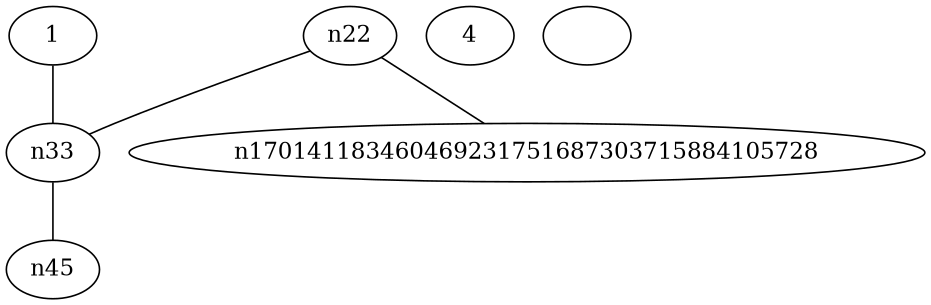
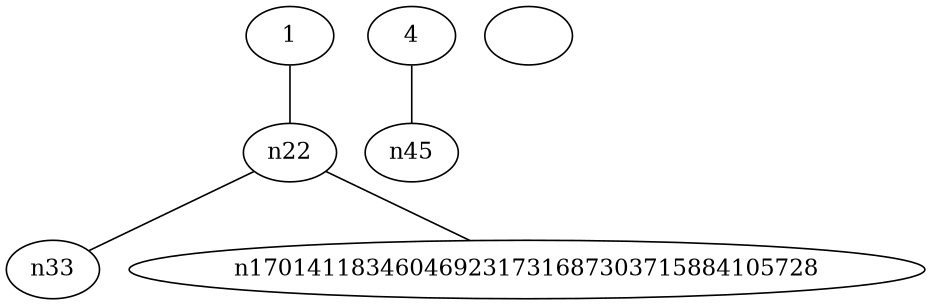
edge "1" -- "n33": now "1" -- "n22"
node "n170141183460469231751687303715884105728": label "n170141183460469231751687303715884105728" -> "n170141183460469231731687303715884105728"
edge "n33" -- "n45": now "4" -- "n45"
